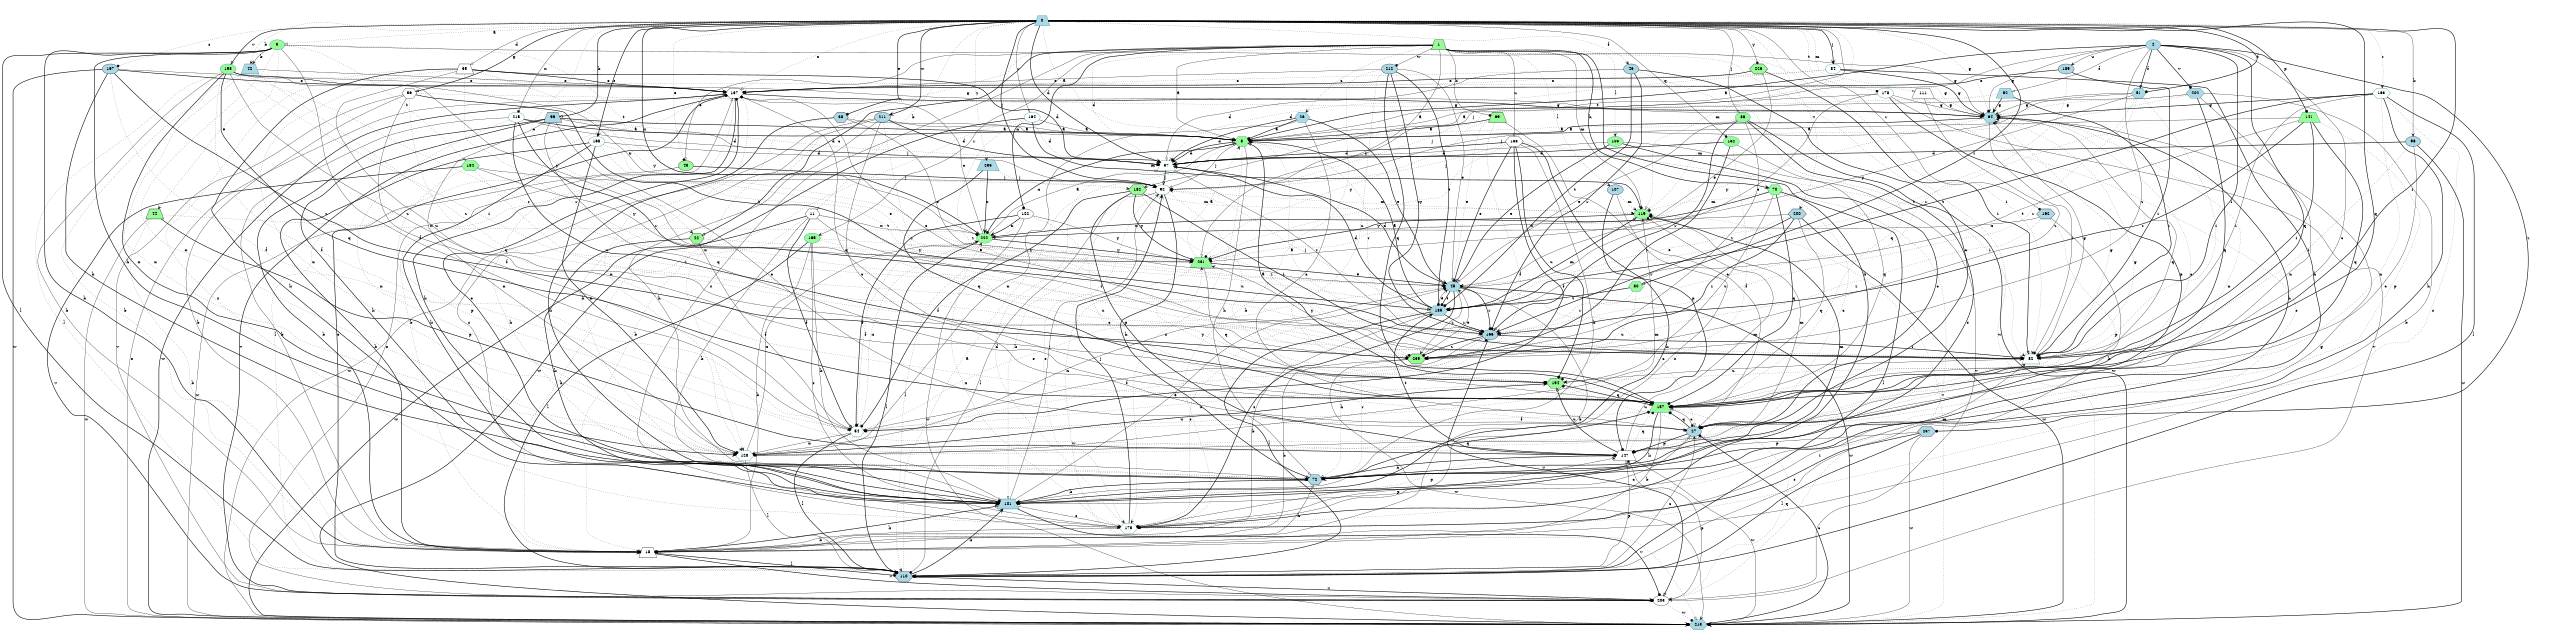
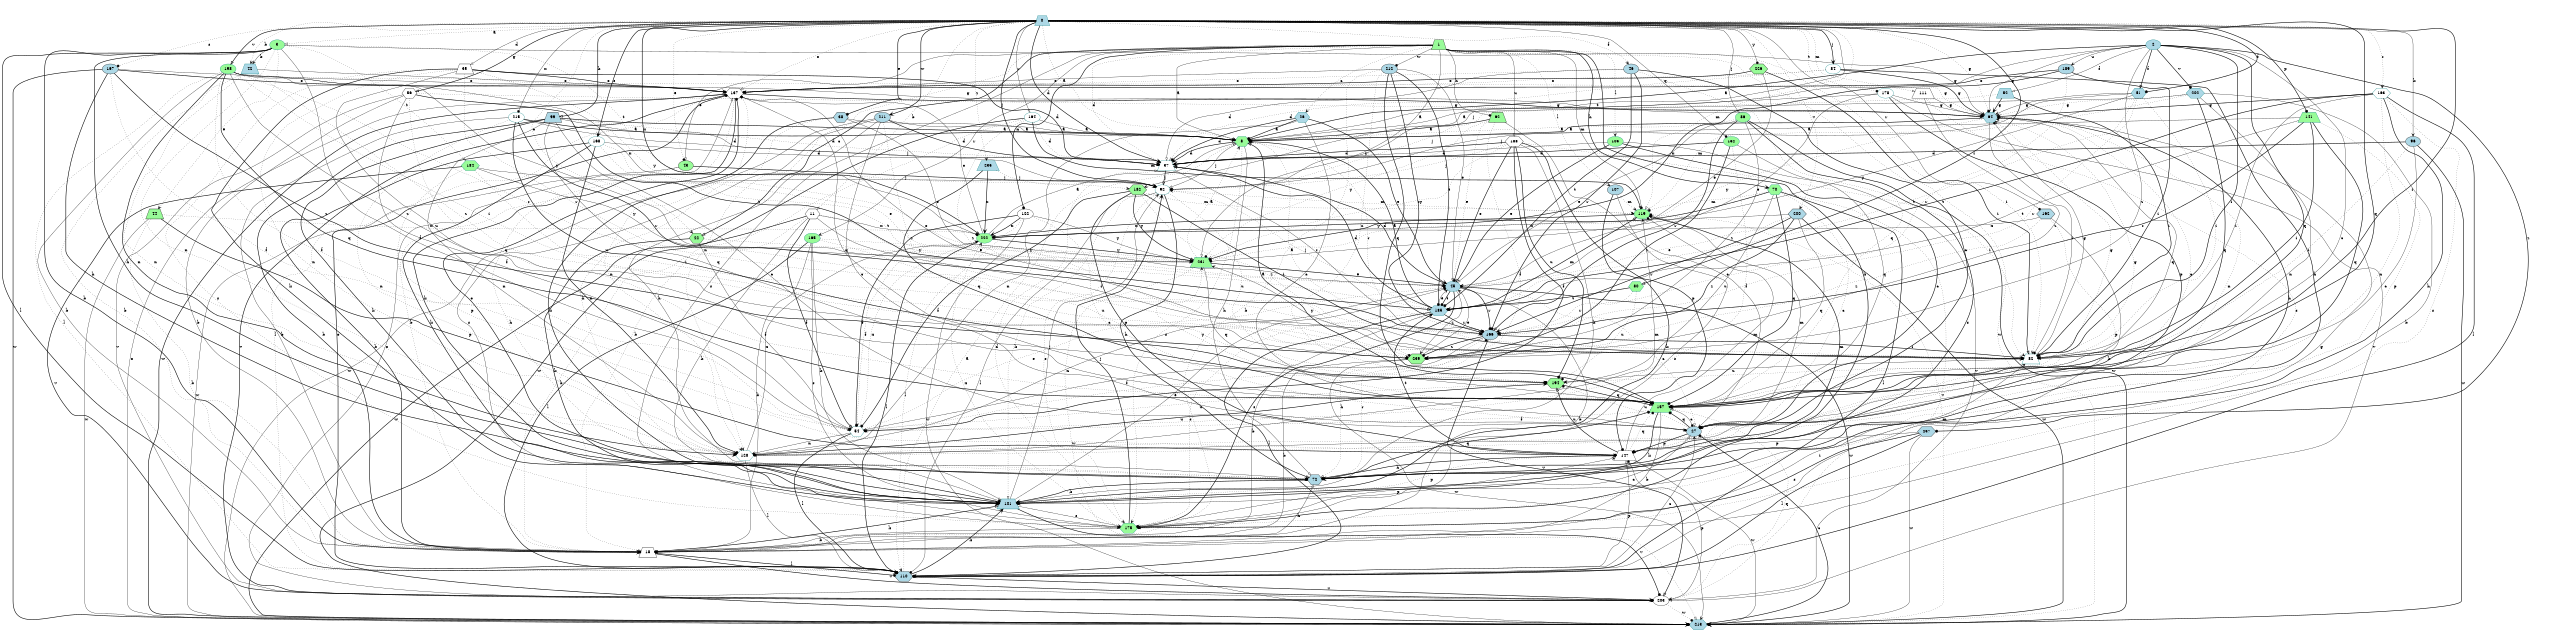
node "69": label "69" -> "62"
edge "8" -> "222": now "189" -> "222"
node "175": fillcolor white -> palegreen
